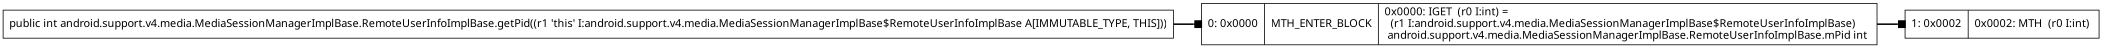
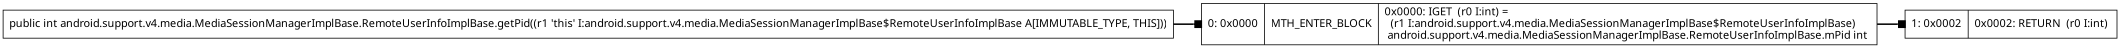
node "1: 0x0002": text "0x0002: MTH  (r0 I:int)" -> "0x0002: RETURN  (r0 I:int)"
